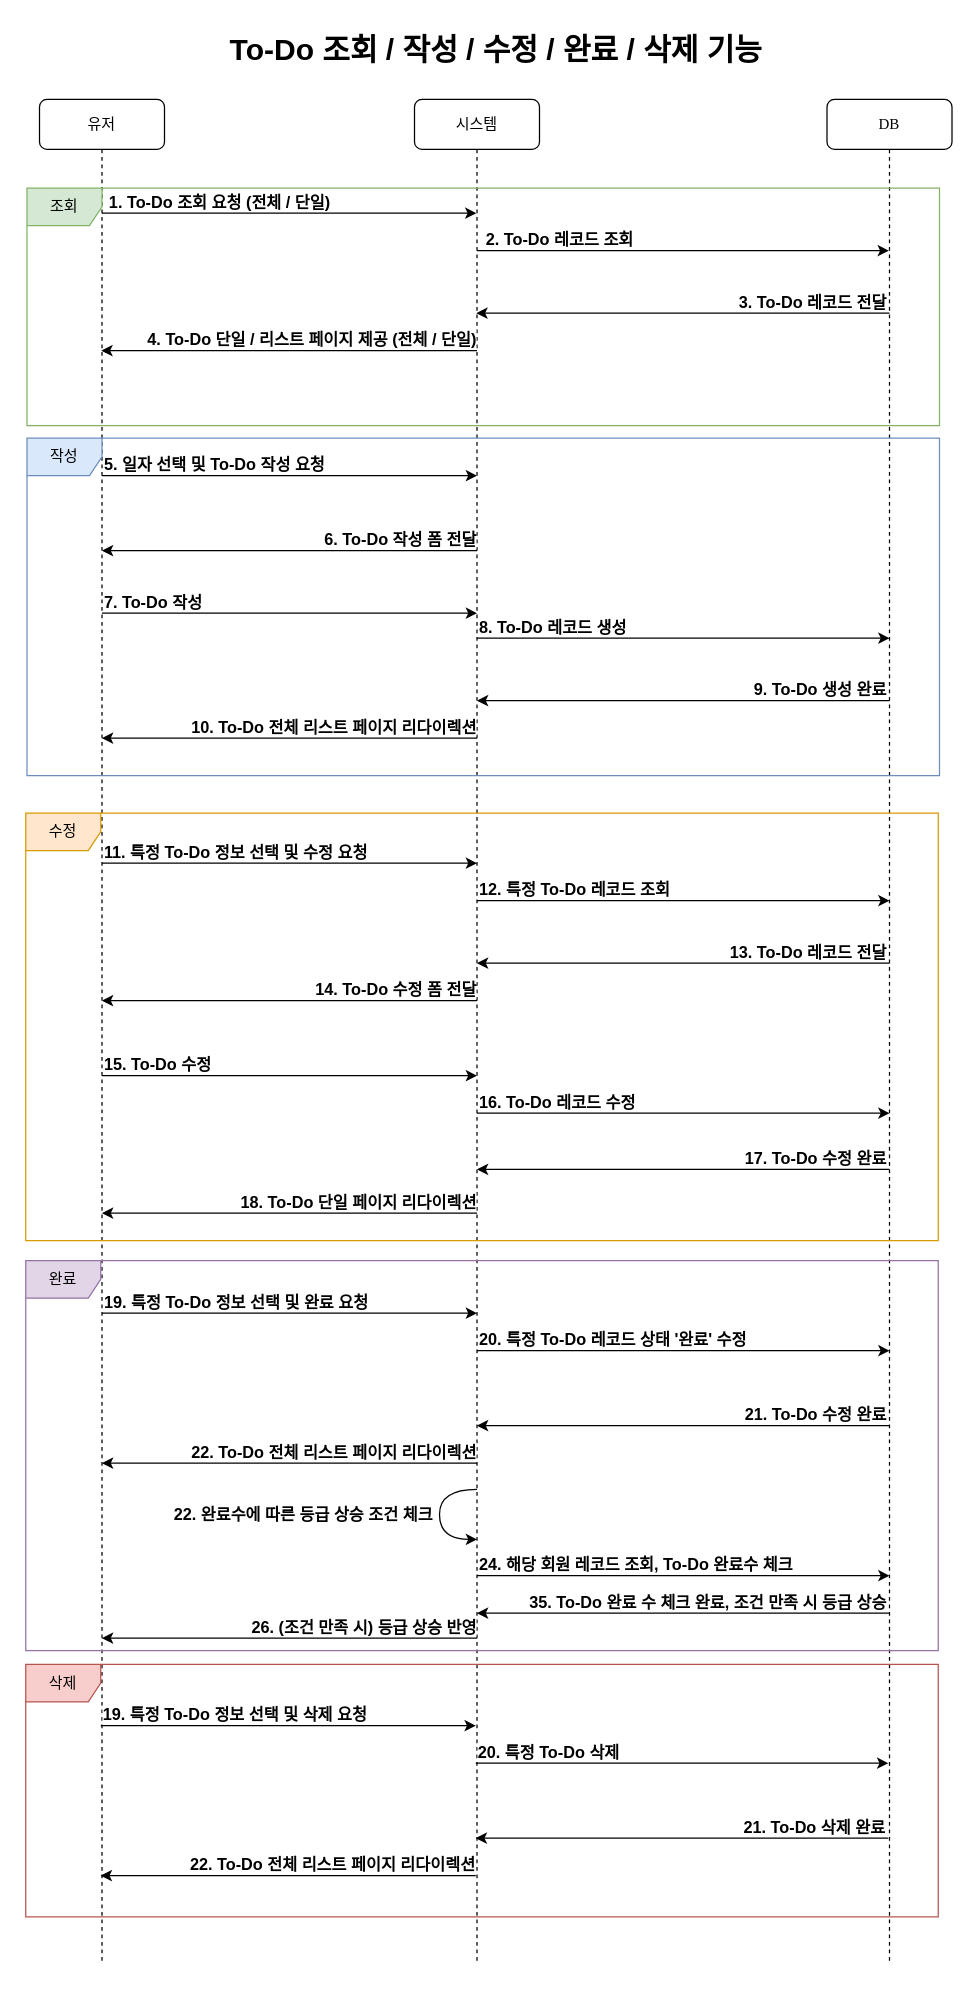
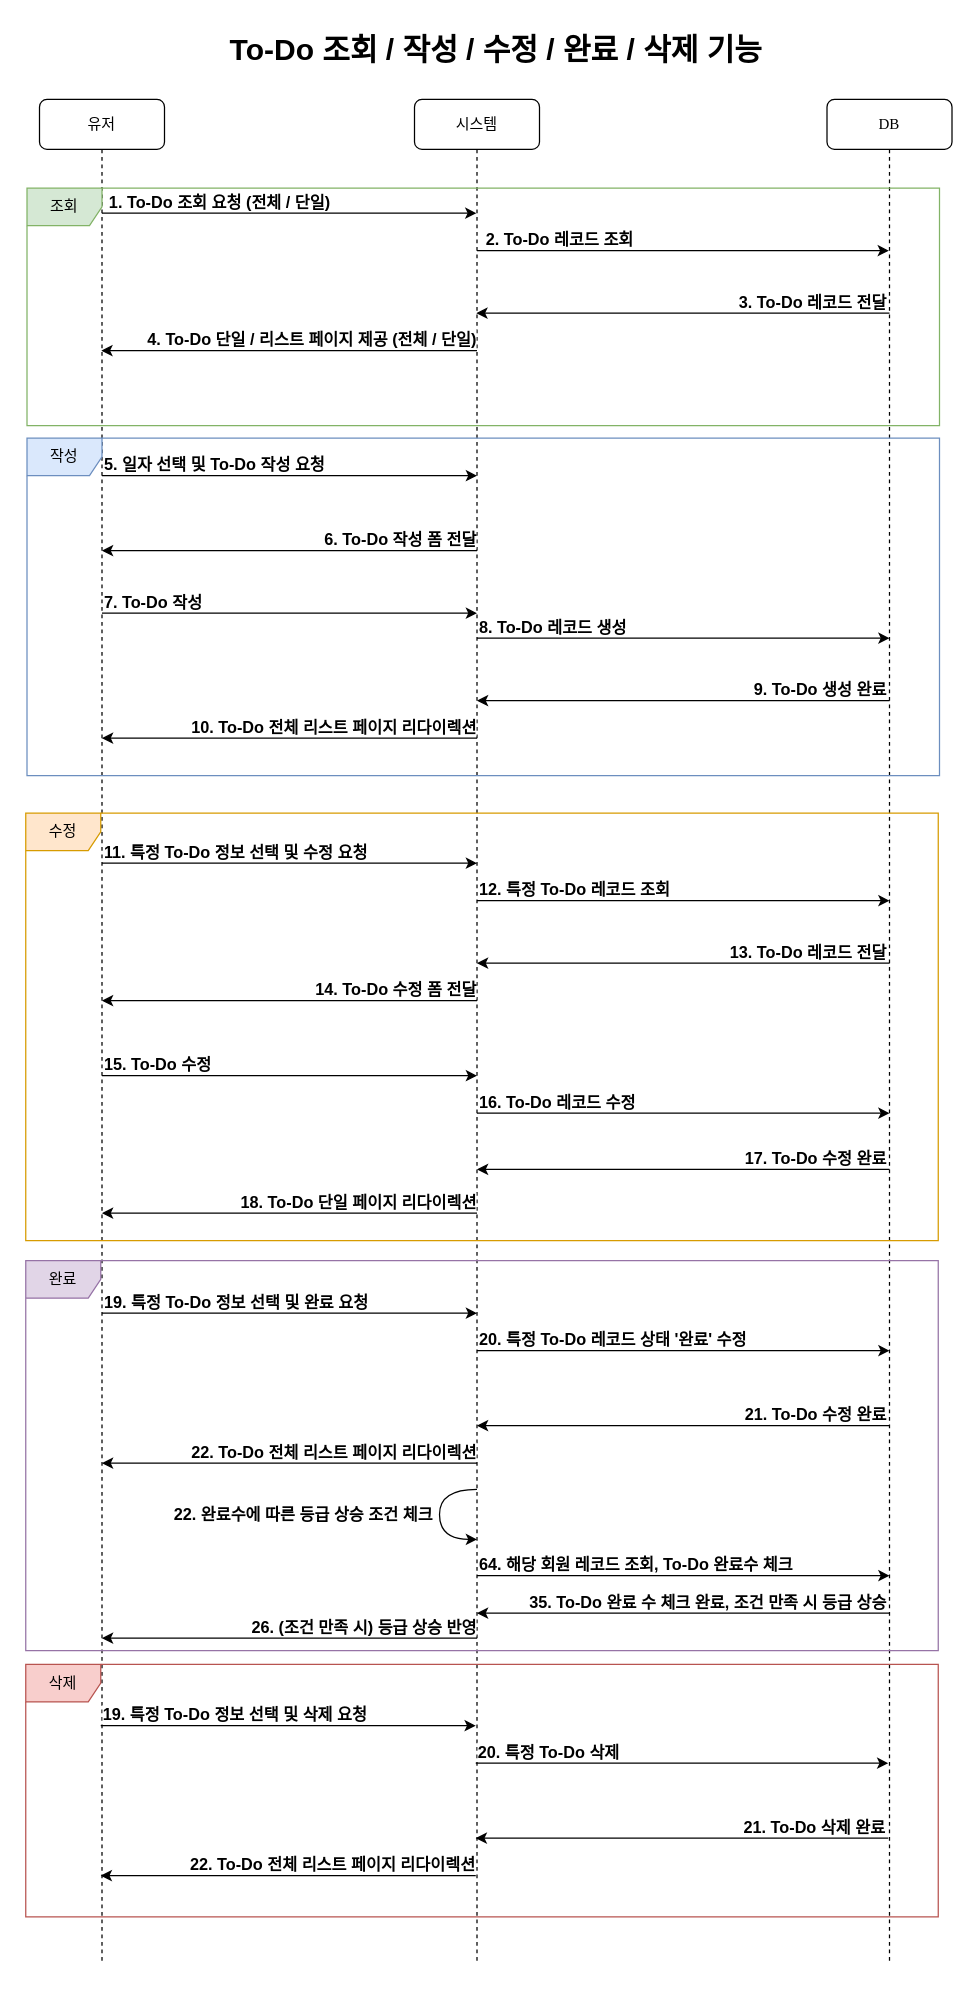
node "24. 해당 회원 레코드 조회, To-Do 완료수 체크": label "24. 해당 회원 레코드 조회, To-Do 완료수 체크" -> "64. 해당 회원 레코드 조회, To-Do 완료수 체크"
